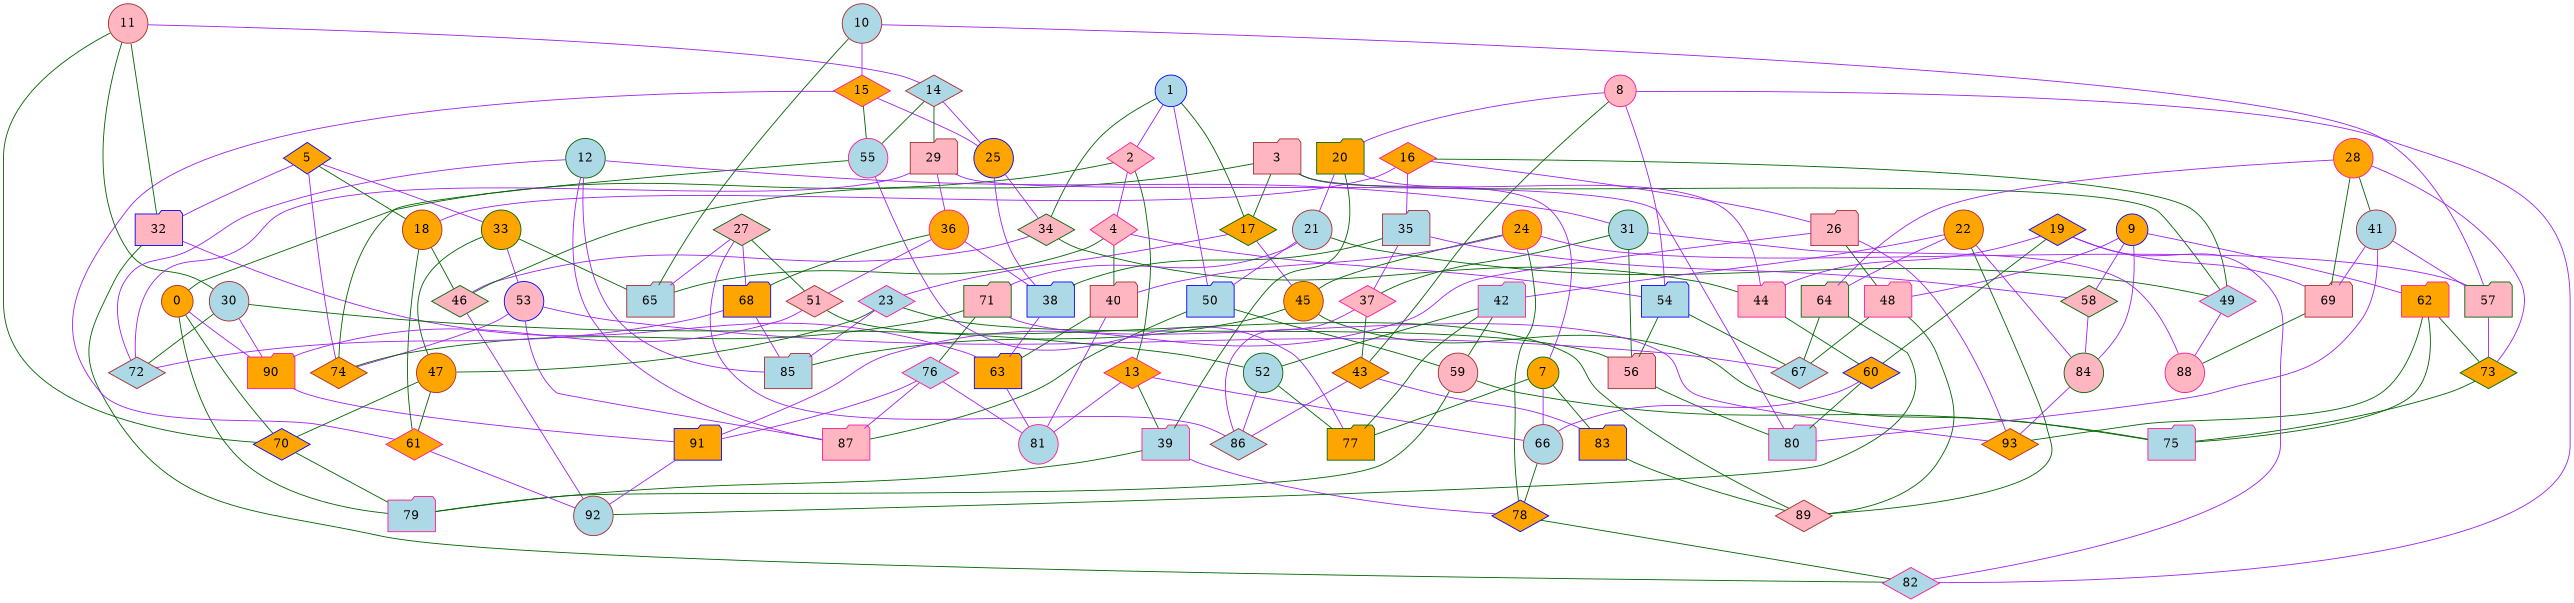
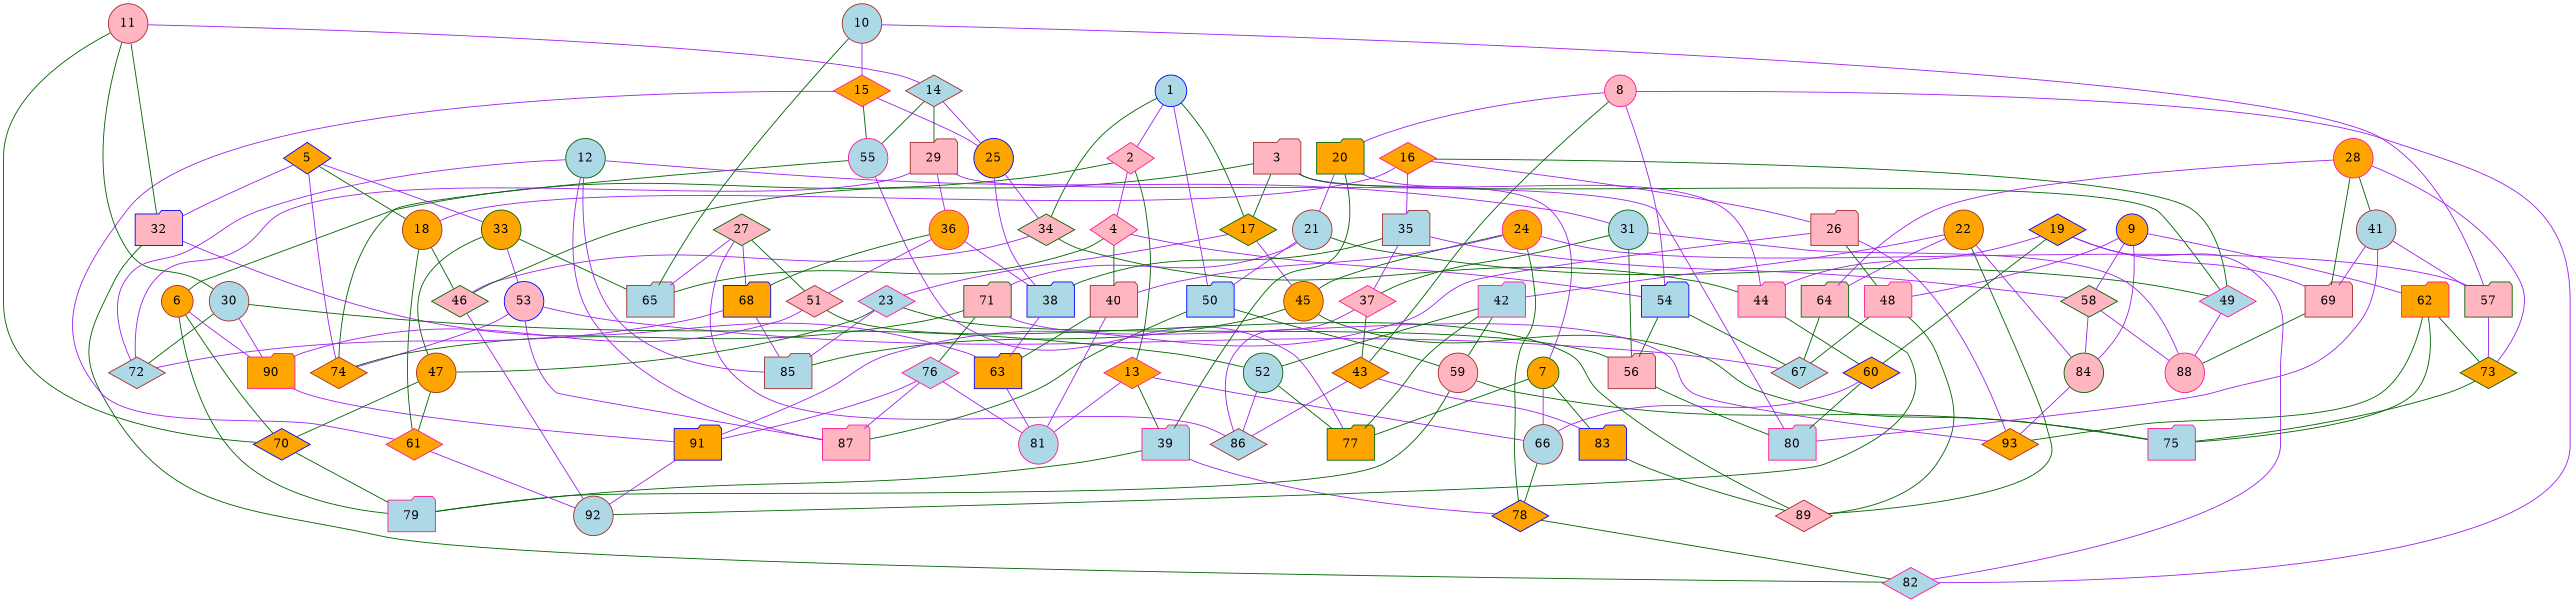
node "0": label "0" -> "6"
edge "58" -- "88": added
